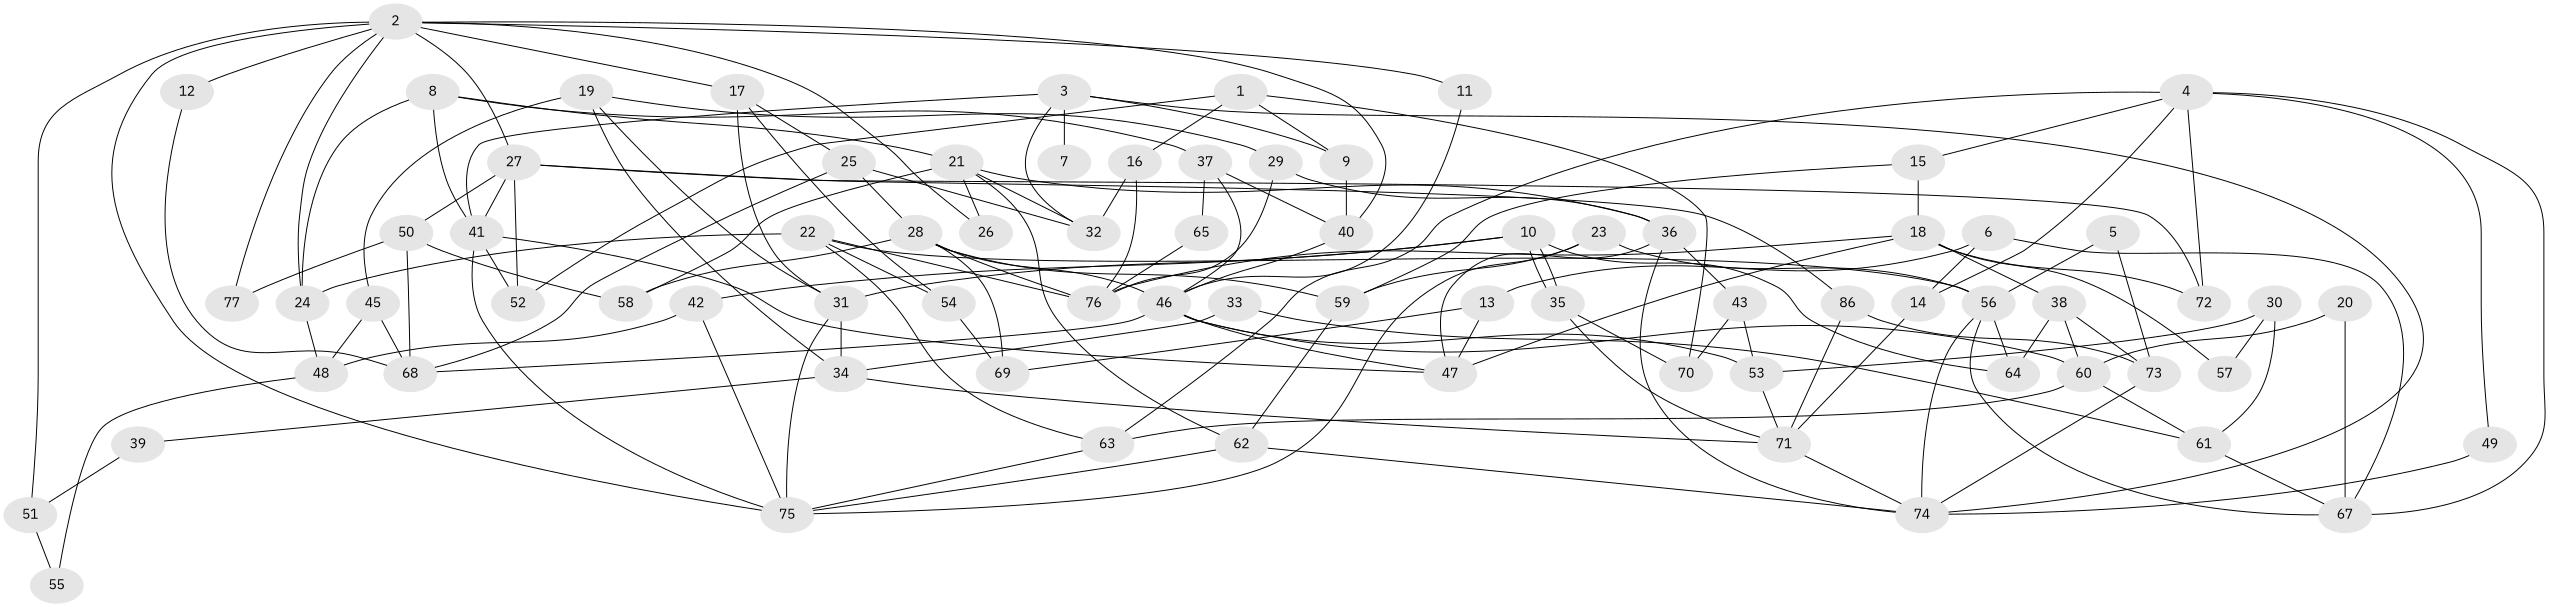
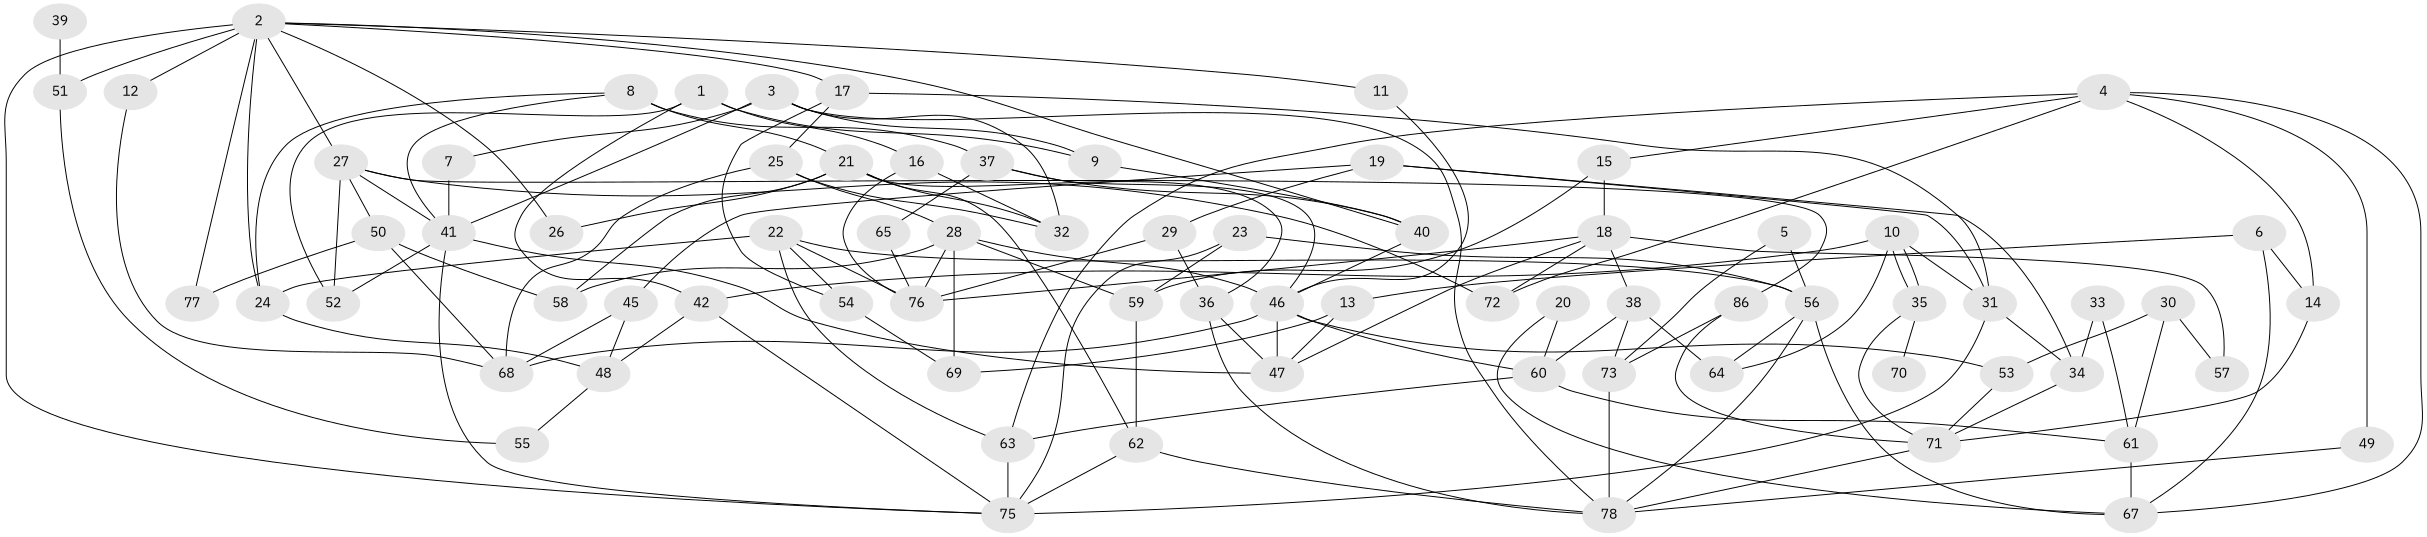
edge "1" -- "70": now "1" -- "42"
edge "7" -- "41": added
node "43": removed
edge "34" -- "39": removed
node "74": label "74" -> "78"
